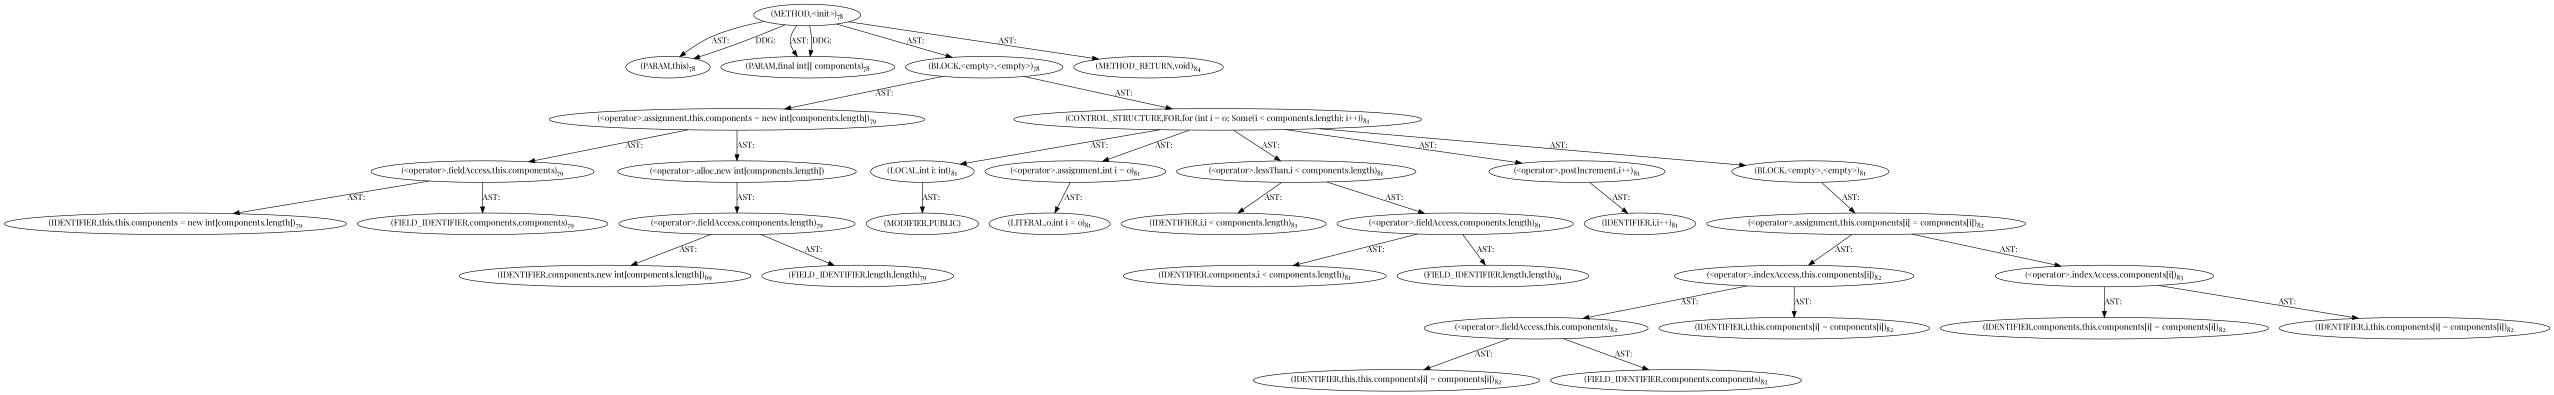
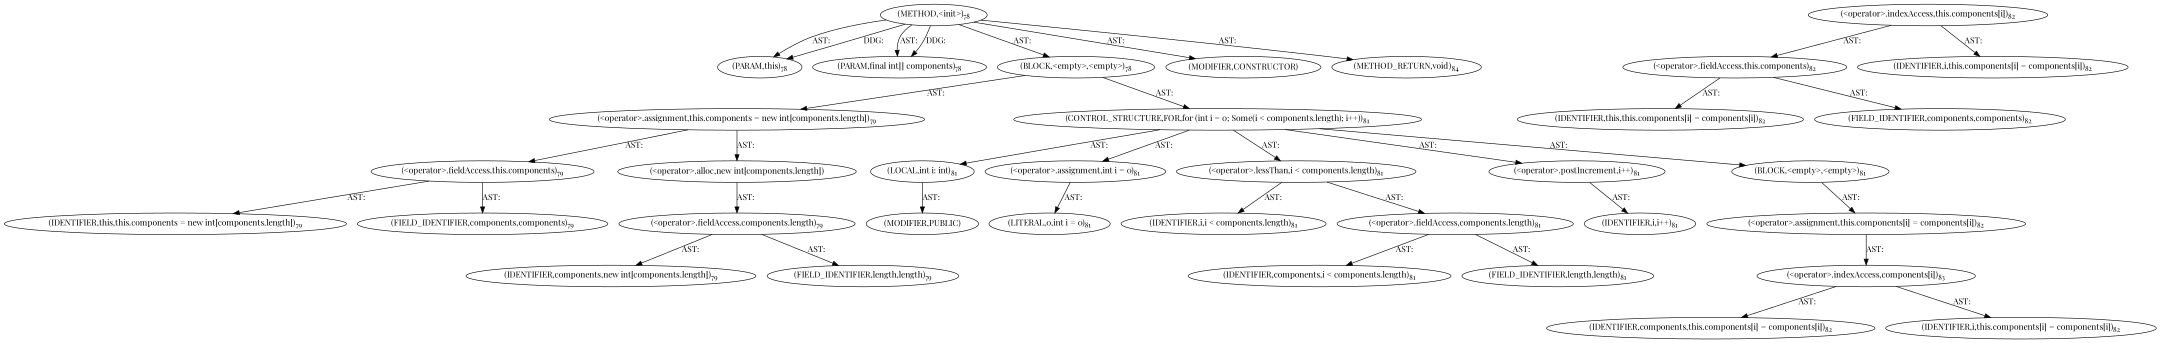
node "(MODIFIER,CONSTRUCTOR)": added
edge "(<operator>.assignment,this.components[i] = components[i])" -> "(<operator>.indexAccess,this.components[i])": removed, label "AST:"
node "(IDENTIFIER,components,new int[components.length])": text "69" -> "79"
